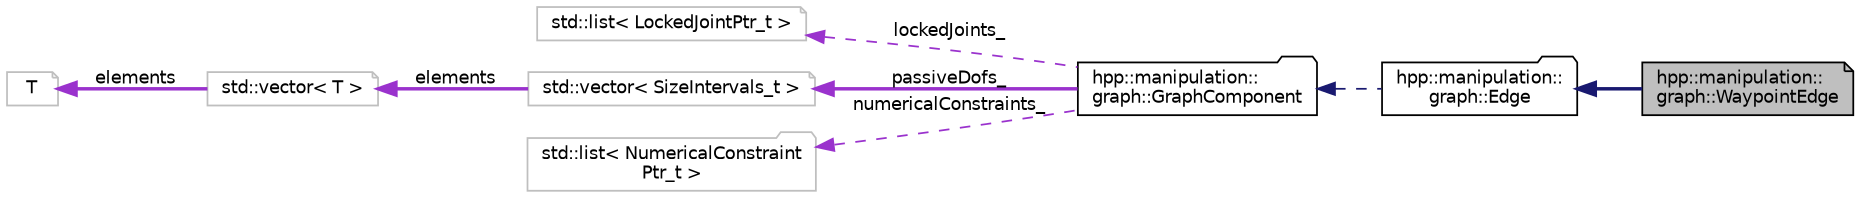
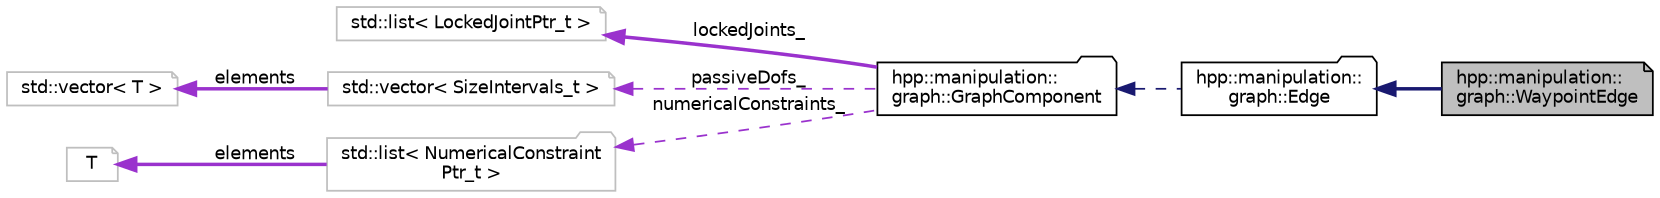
edge "hpp::manipulation:: graph::GraphComponent" -> "std::list< LockedJointPtr_t >": style dashed -> bold
edge "std::vector< T >" -> "T": now "std::list< NumericalConstraint Ptr_t >" -> "T"
edge "hpp::manipulation:: graph::GraphComponent" -> "std::vector< SizeIntervals_t >": style bold -> dashed
